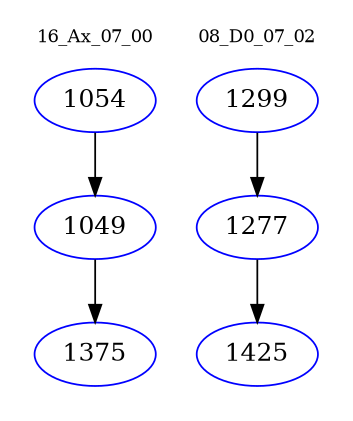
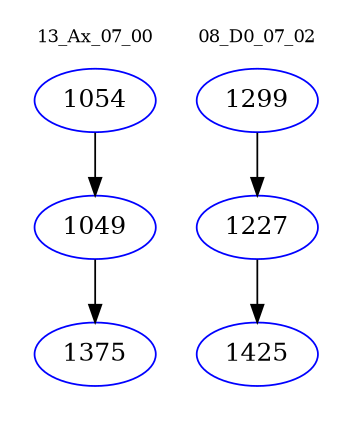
cluster "16_Ax_07_00": label "16_Ax_07_00" -> "13_Ax_07_00"
node "1277": label "1277" -> "1227"
